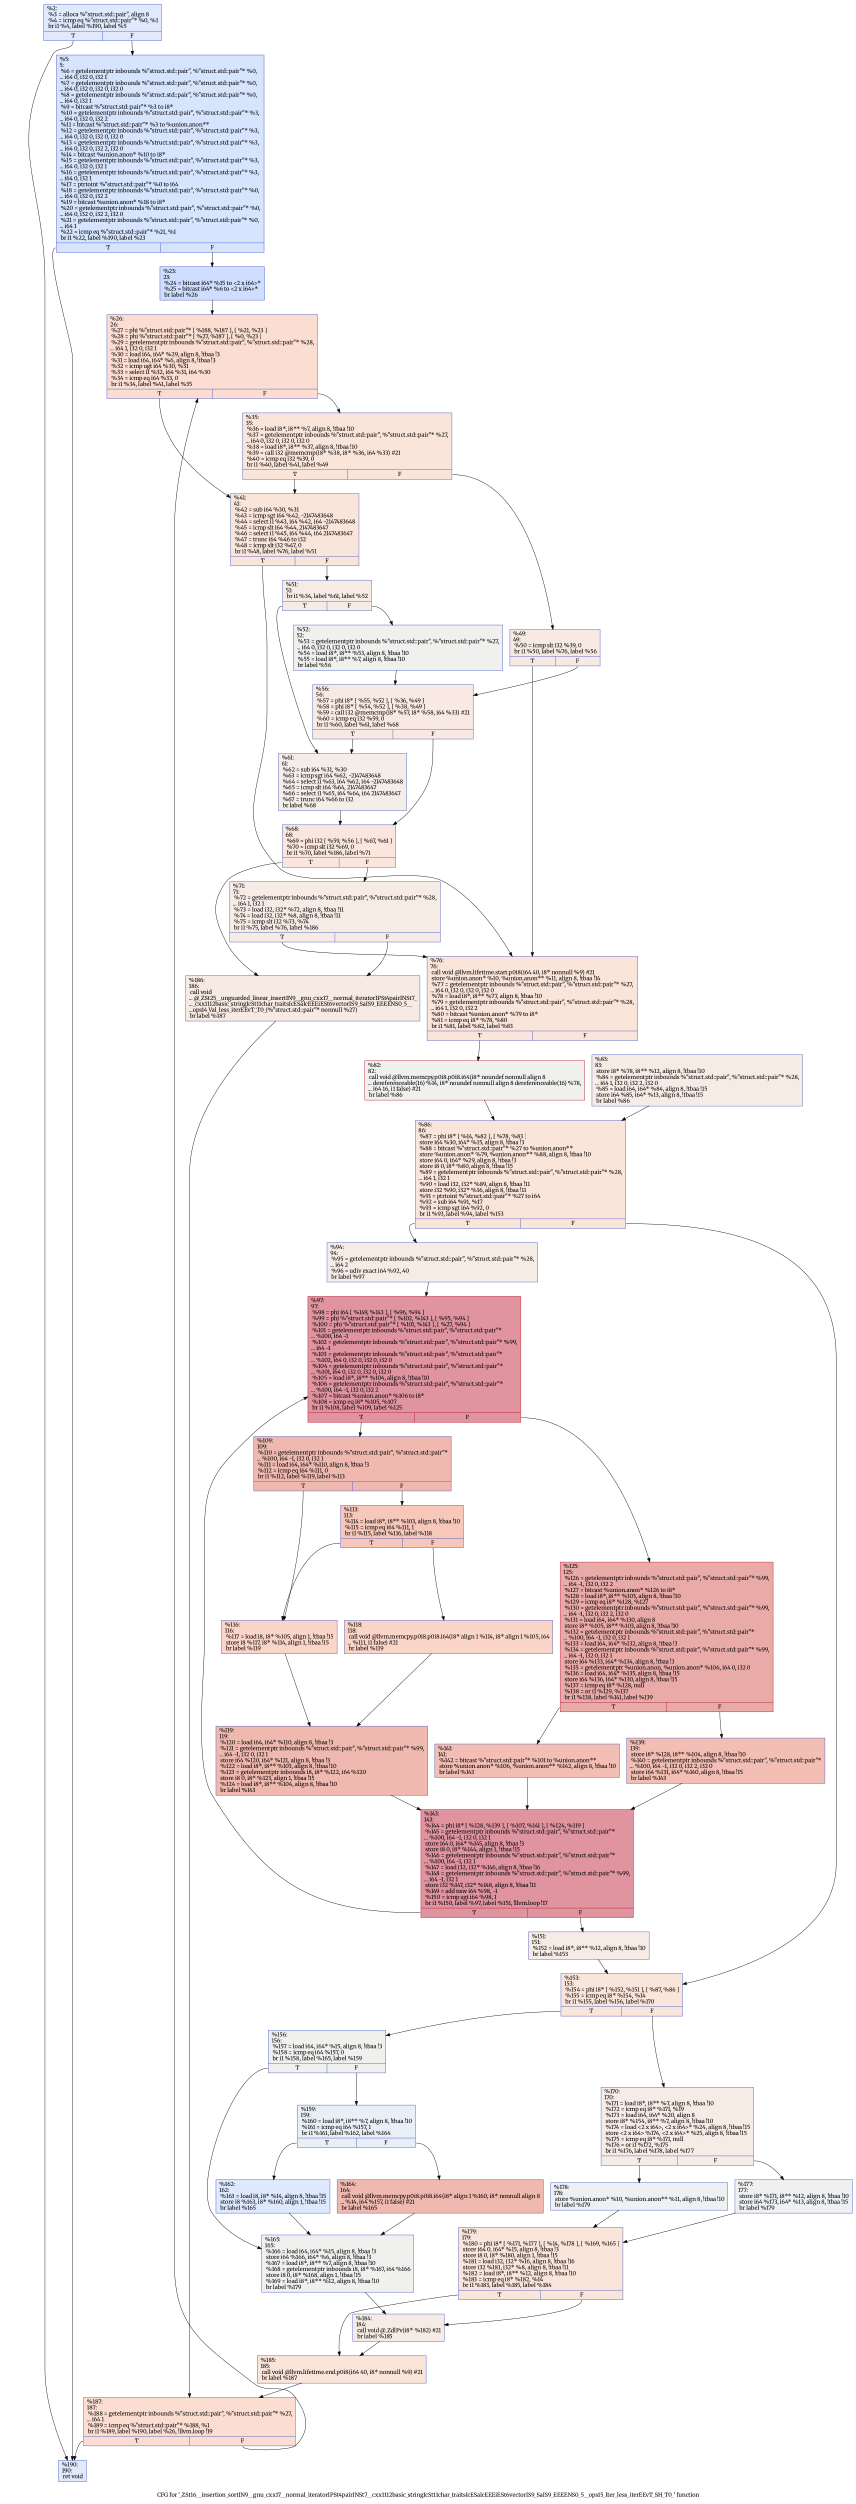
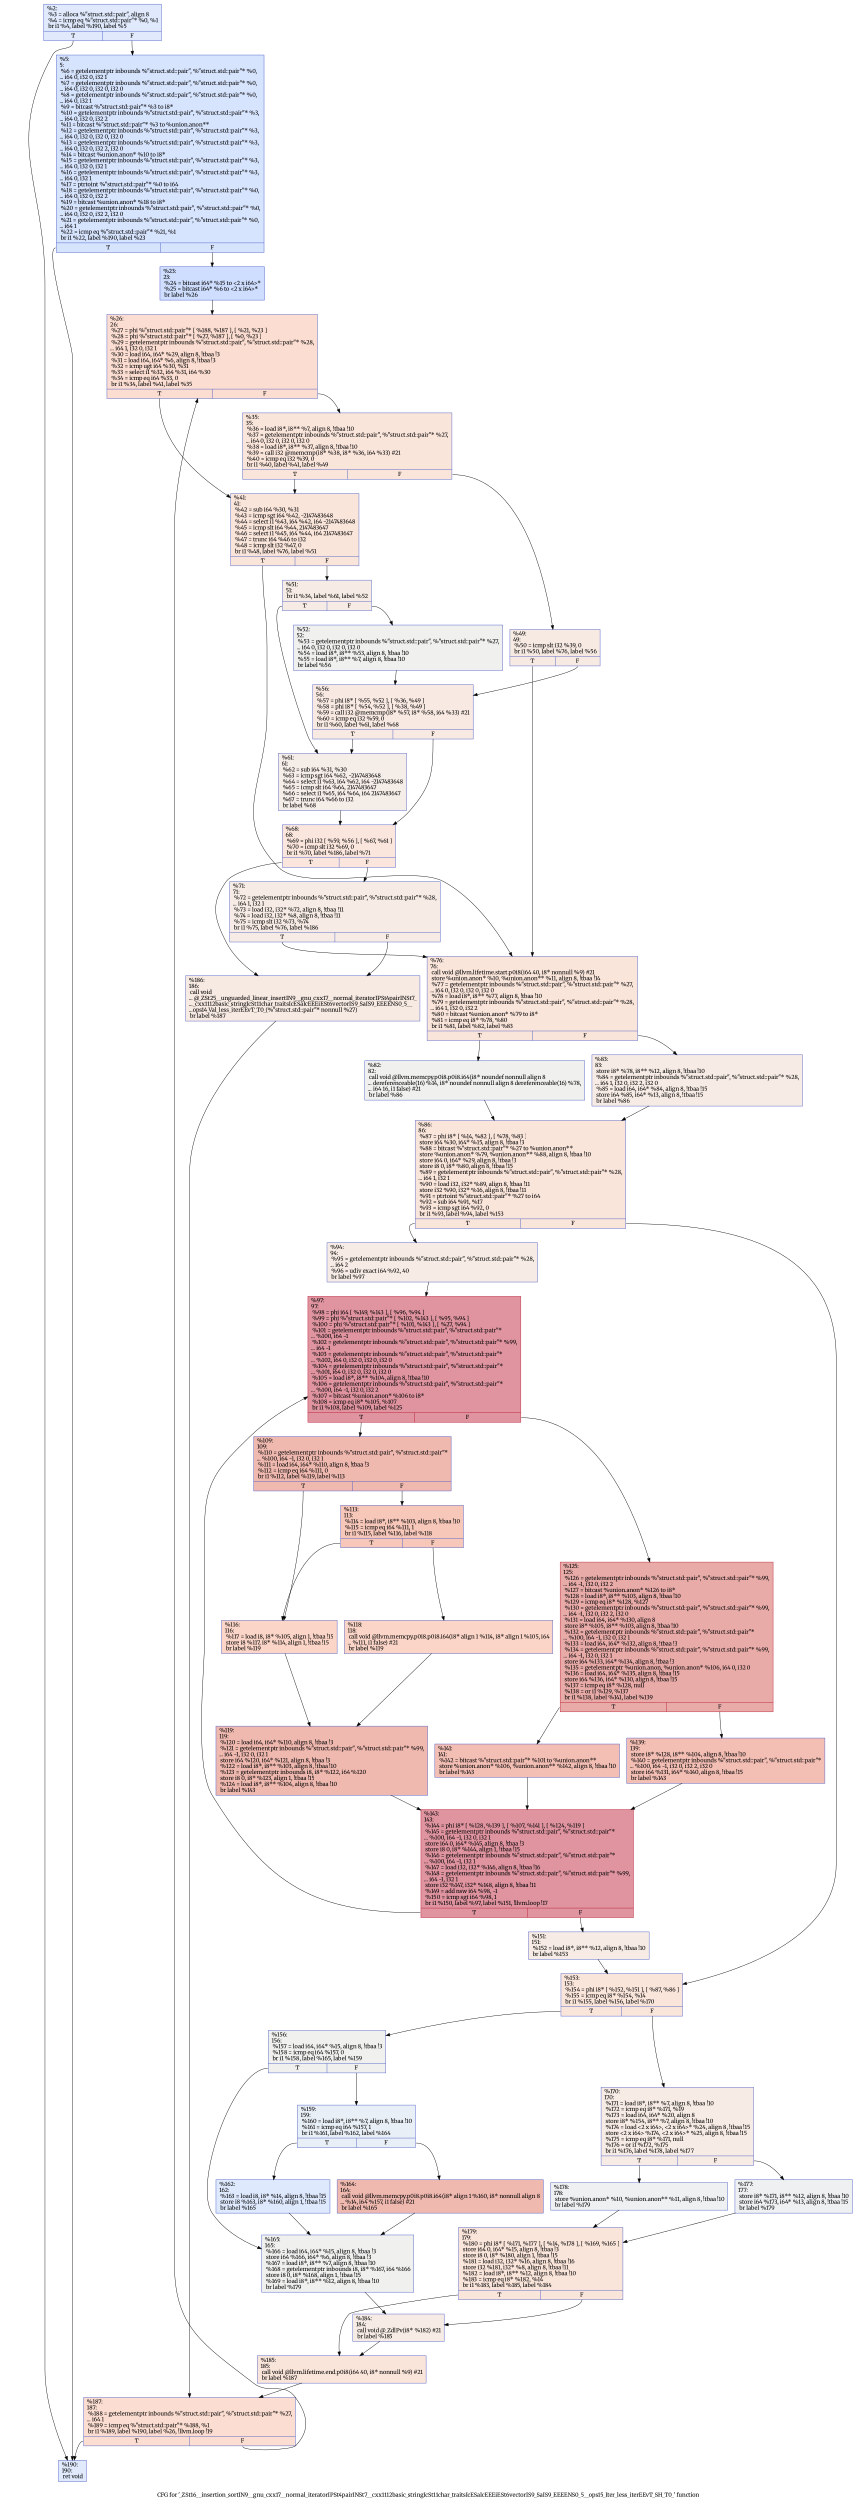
edge "%76:" -> "%83:": added
node "%82:": color #b70d28ff -> #3d50c3ff
